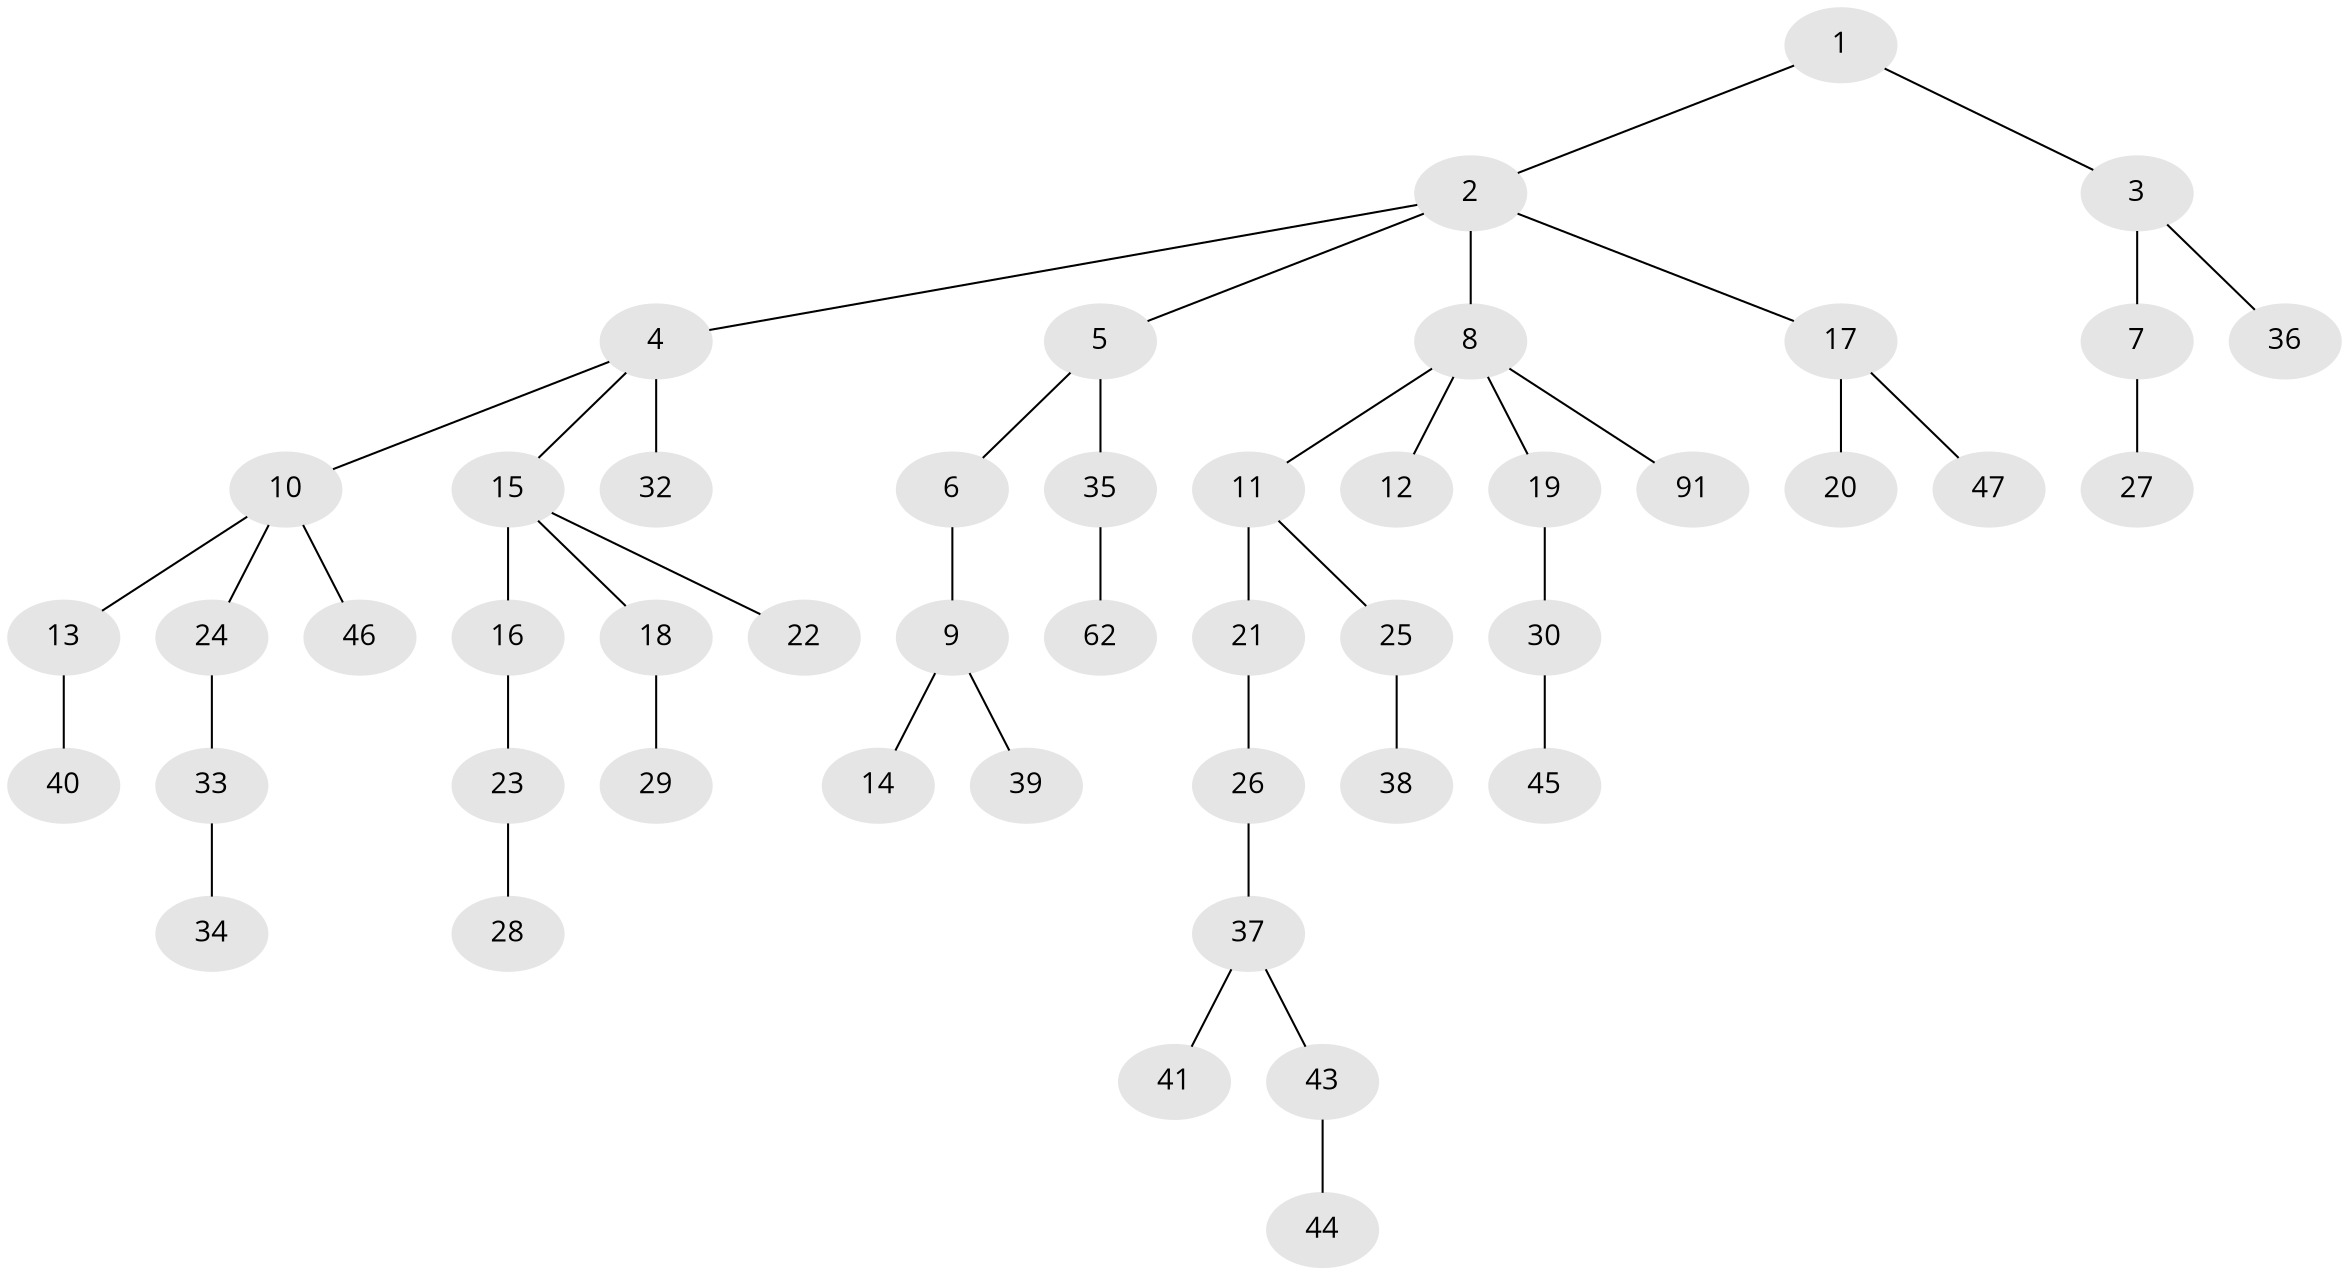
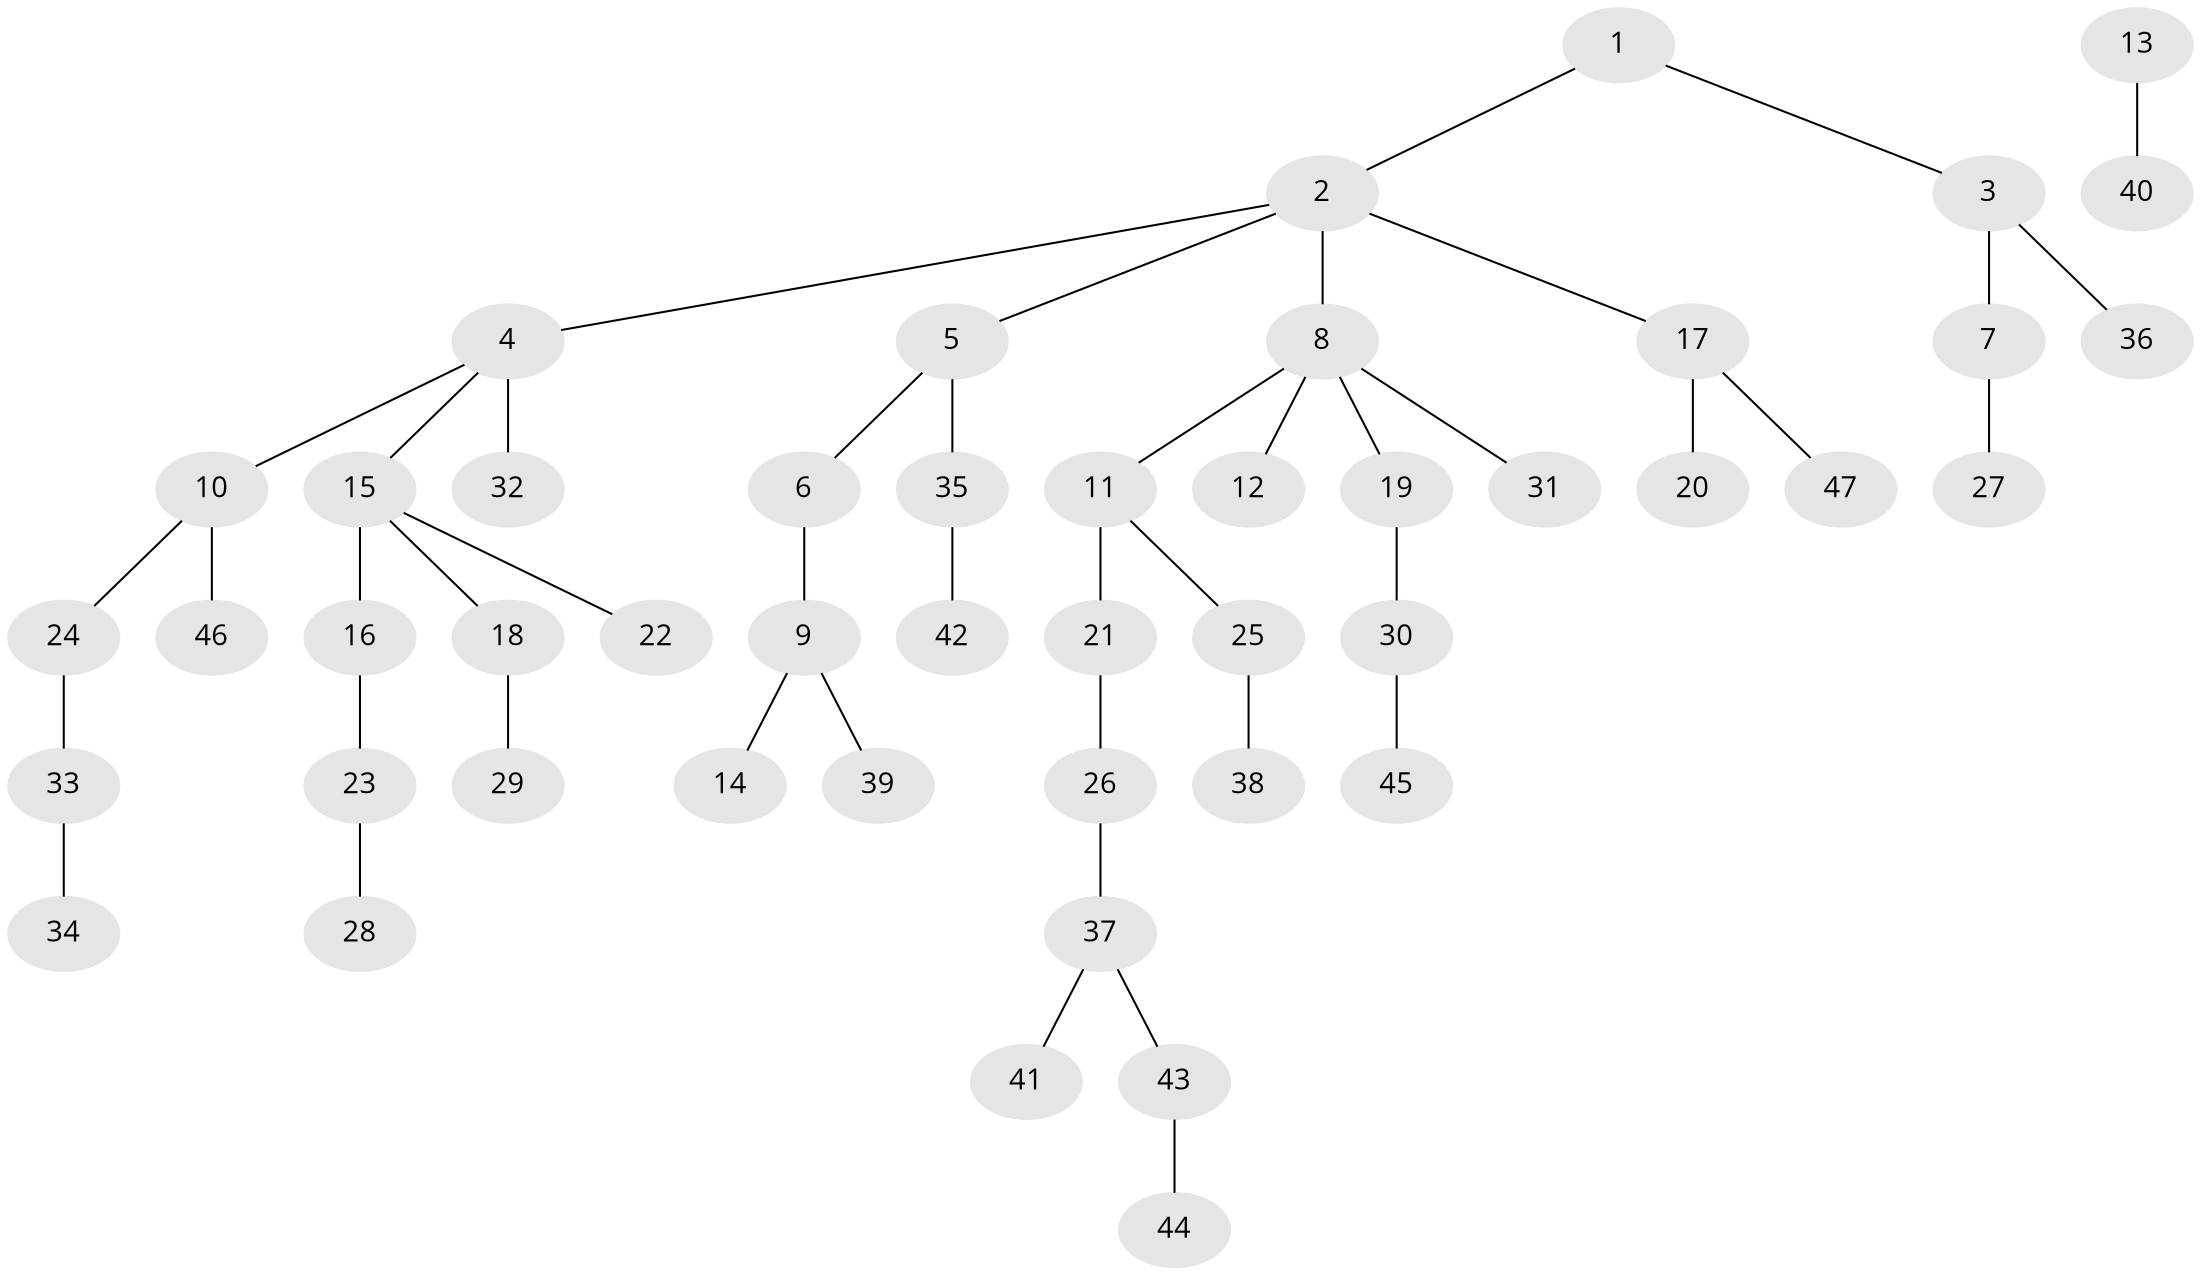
node "91": label "91" -> "31"
edge "10" -- "13": removed
node "62": label "62" -> "42"
